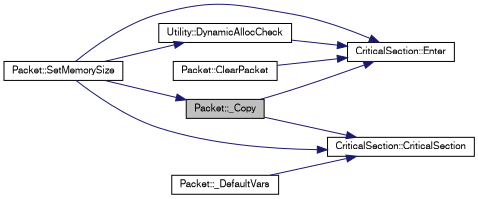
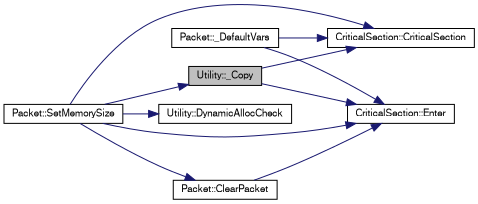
edge "Utility::DynamicAllocCheck" -> "CriticalSection::Enter": now "Packet::_DefaultVars" -> "CriticalSection::Enter"
node "Packet::_Copy": label "Packet::_Copy" -> "Utility::_Copy"
edge "Packet::SetMemorySize" -> "Packet::ClearPacket": added
